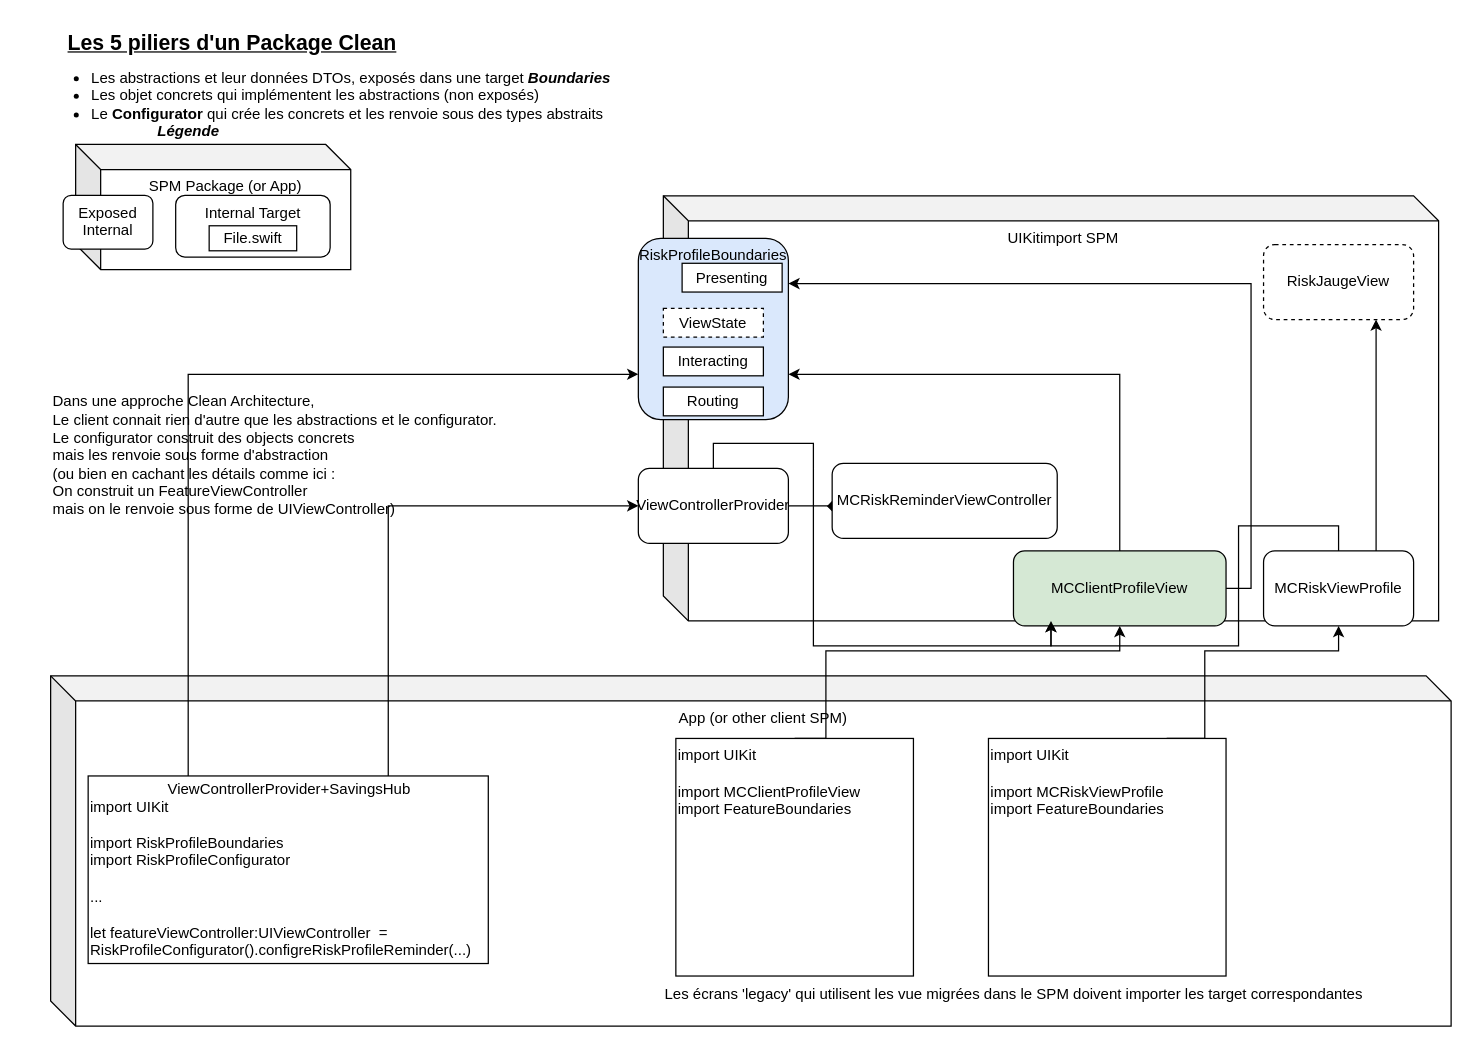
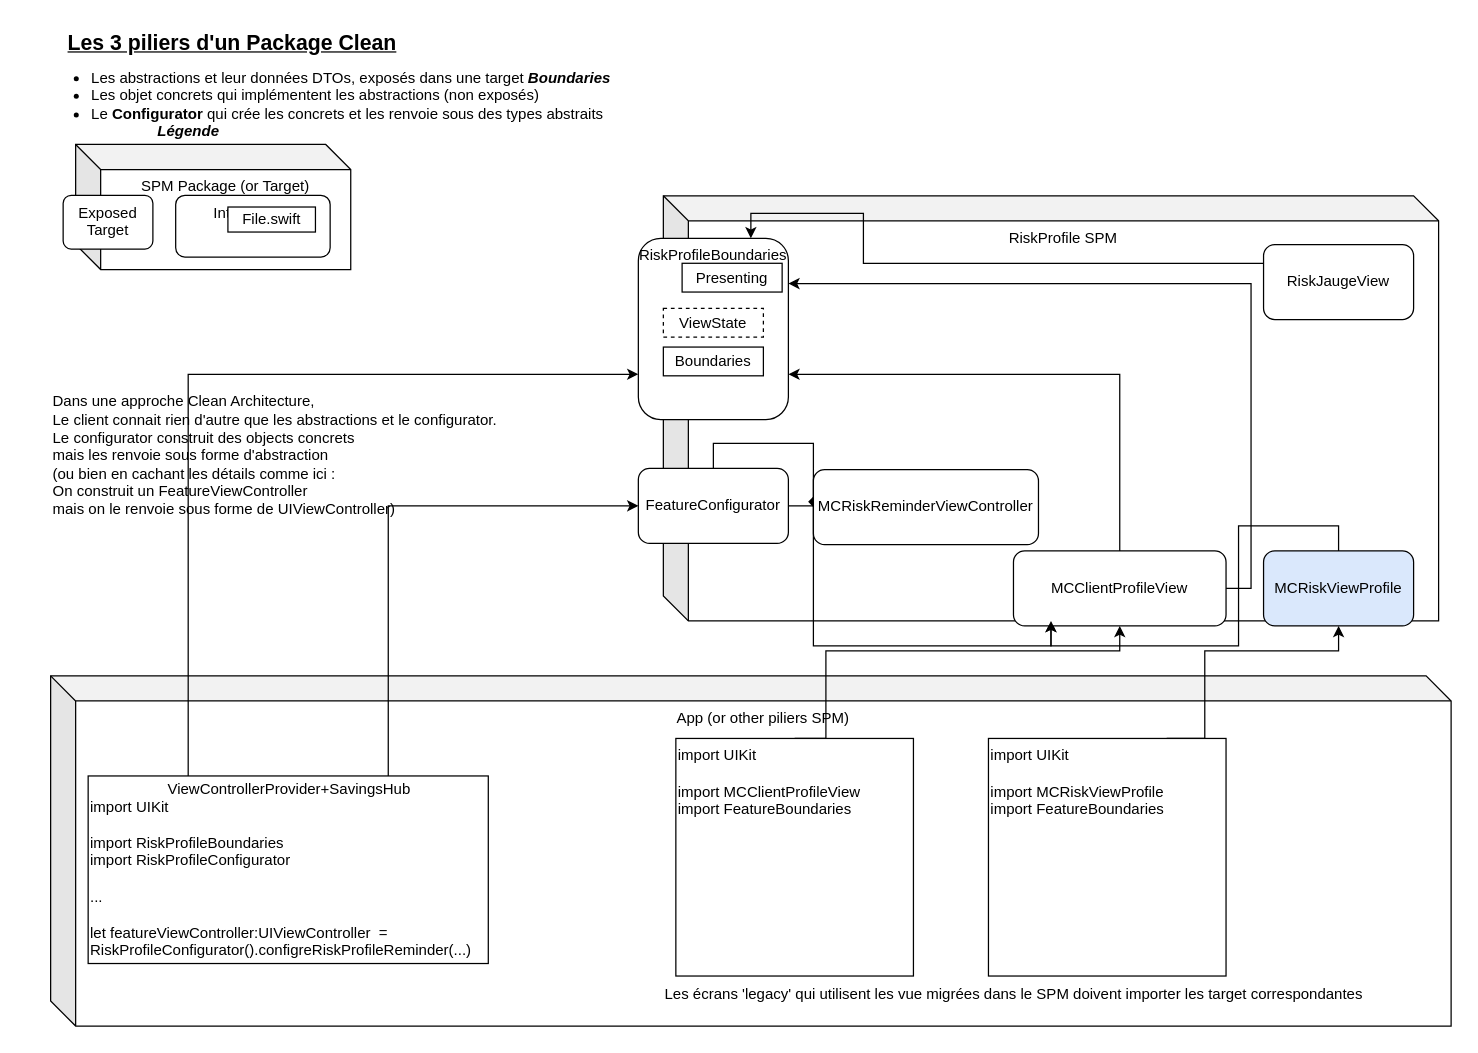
node "Les 5 piliers d'un Package Clean": label "Les 5 piliers d'un Package Clean" -> "Les 3 piliers d'un Package Clean"
node "SPM Package (or App)": label "SPM Package (or App)" -> "SPM Package (or Target)"
node "Internal Target": label "Internal Target" -> "Internal File"
node "Exposed Internal": label "Exposed Internal" -> "Exposed Target"
node "File.swift": moved (253, 238) -> (272, 219)
node "UIKitimport SPM": label "UIKitimport SPM" -> "RiskProfile SPM"
edge "RiskJaugeView" -> "RiskProfileBoundaries": added
node "RiskProfileBoundaries": fillcolor #dae8fc -> #ffffff
node "RiskJaugeView": style dashed -> solid
node "Interacting": label "Interacting" -> "Boundaries"
node "Routing": removed
edge "MCRiskViewProfile" -> "RiskJaugeView": removed
node "MCRiskReminderViewController": moved (944, 501) -> (926, 507)
node "ViewControllerProvider": label "ViewControllerProvider" -> "FeatureConfigurator"
node "MCClientProfileView": fillcolor #d5e8d4 -> #ffffff
node "MCRiskViewProfile": fillcolor #ffffff -> #dae8fc
node "App (or other client SPM)": label "App (or other client SPM)" -> "App (or other piliers SPM)"
